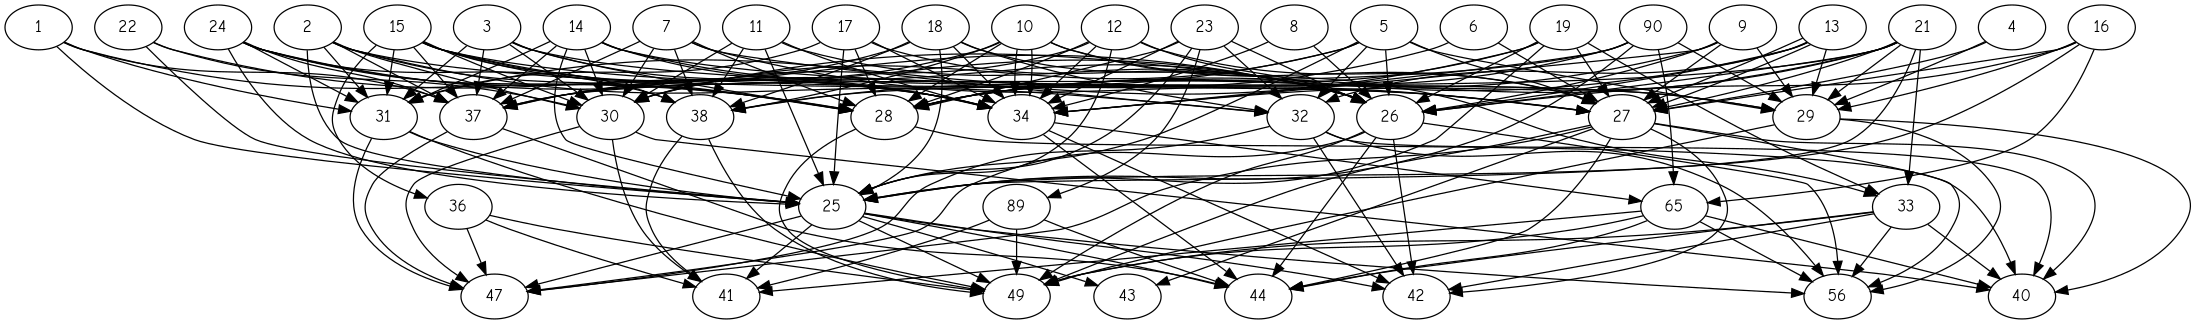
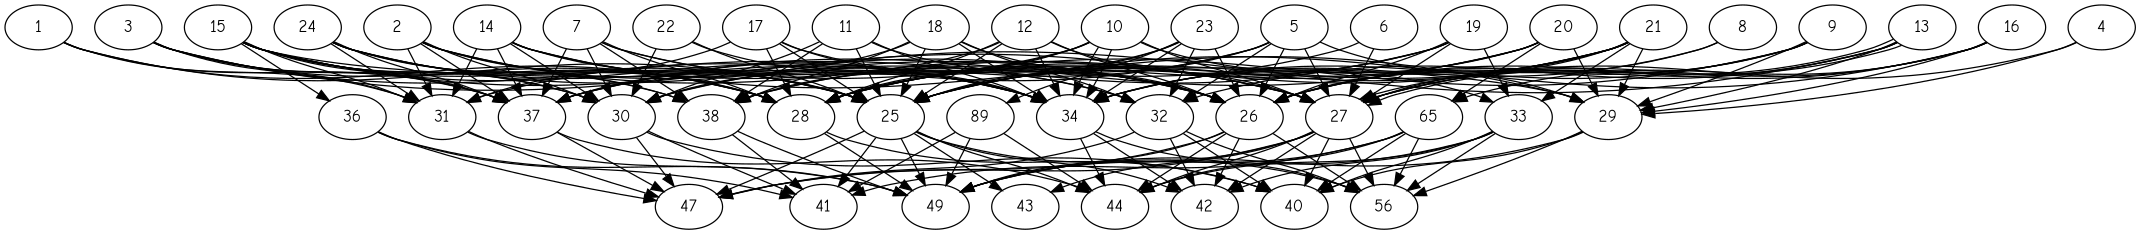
node "90": label "90" -> "20"
edge "34" -> "65": now "34" -> "56"
edge "31" -> "25": now "15" -> "25"
